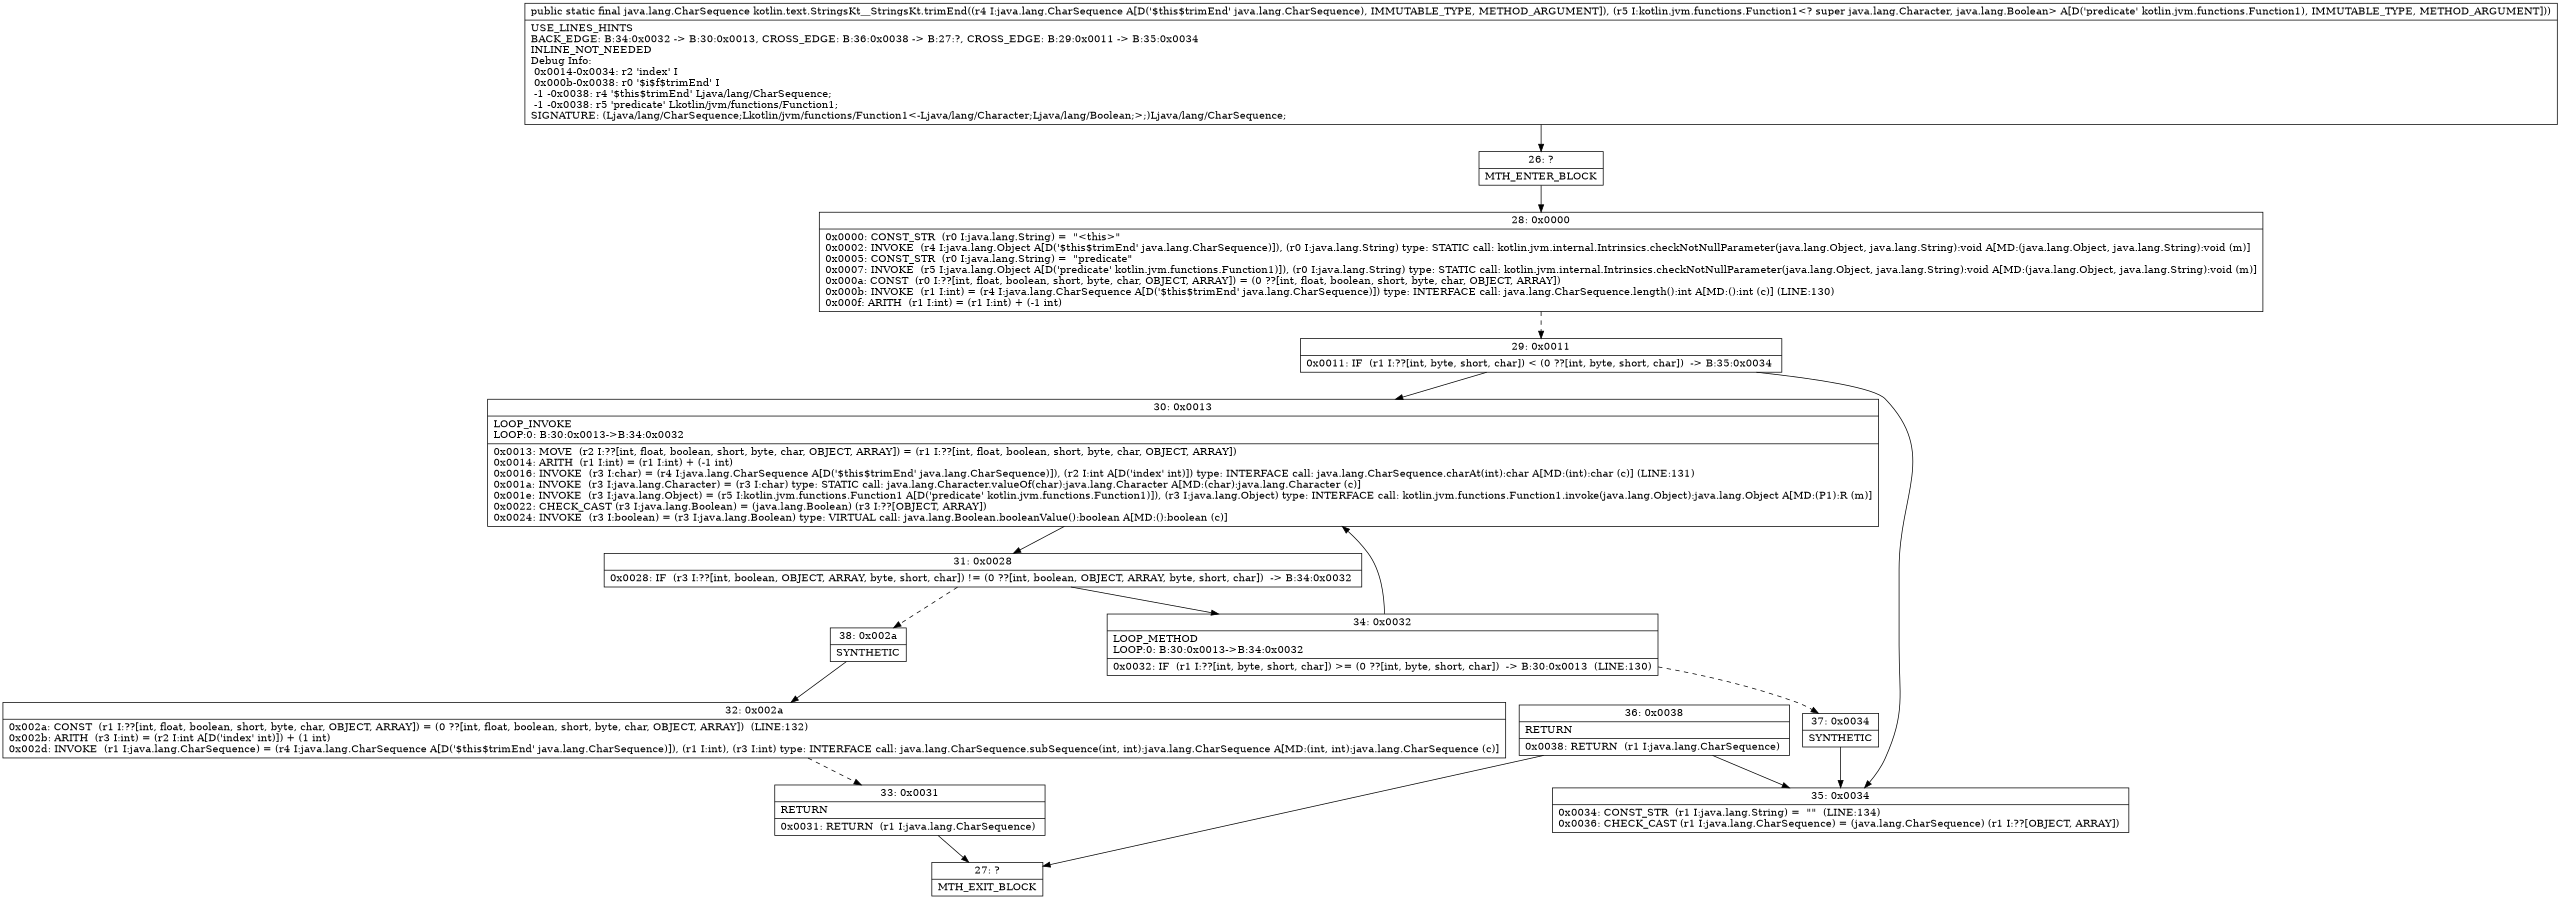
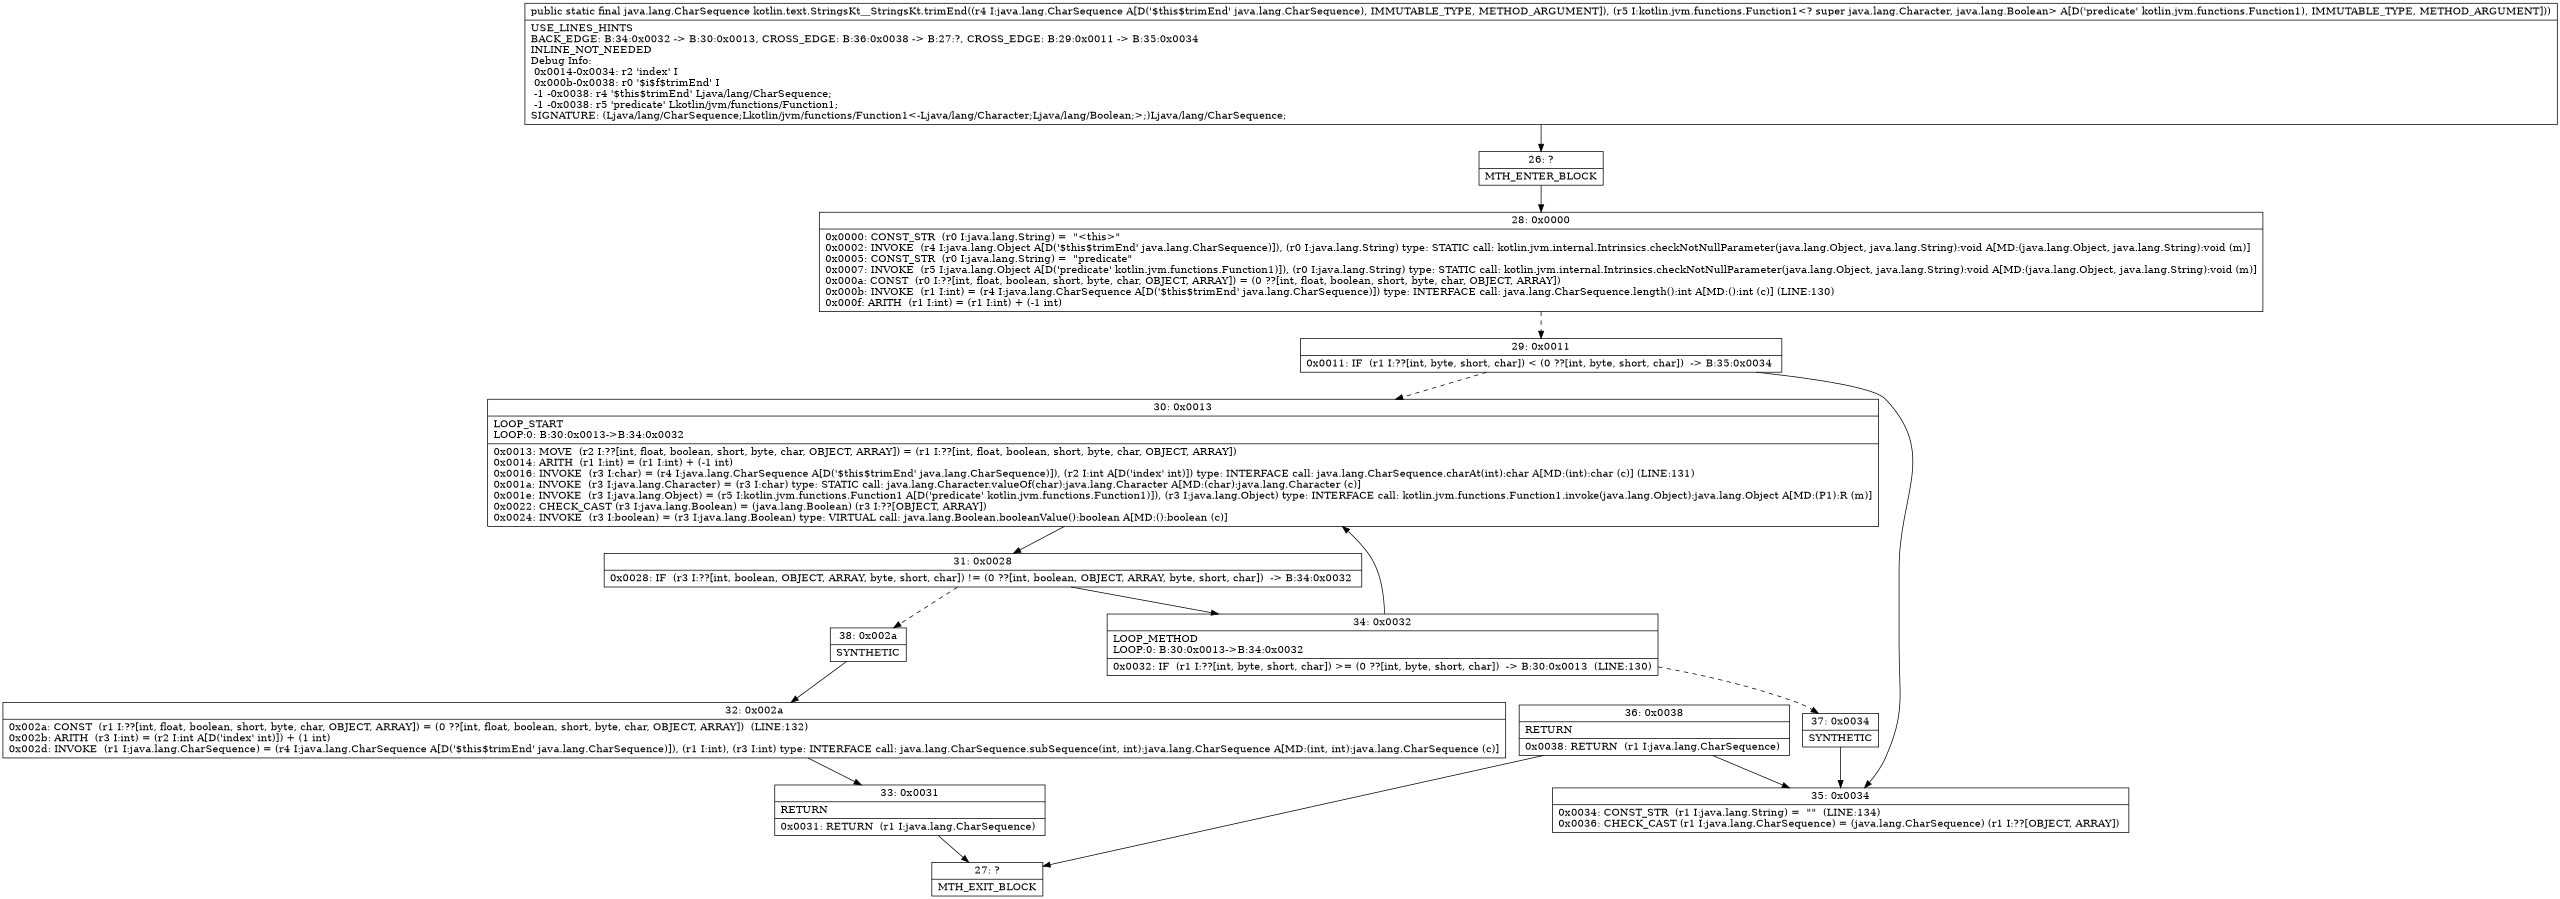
edge "29: 0x0011" -> "30: 0x0013": style solid -> dashed
node "30: 0x0013": text "LOOP_INVOKE" -> "LOOP_START"
edge "32: 0x002a" -> "33: 0x0031": style dashed -> solid
